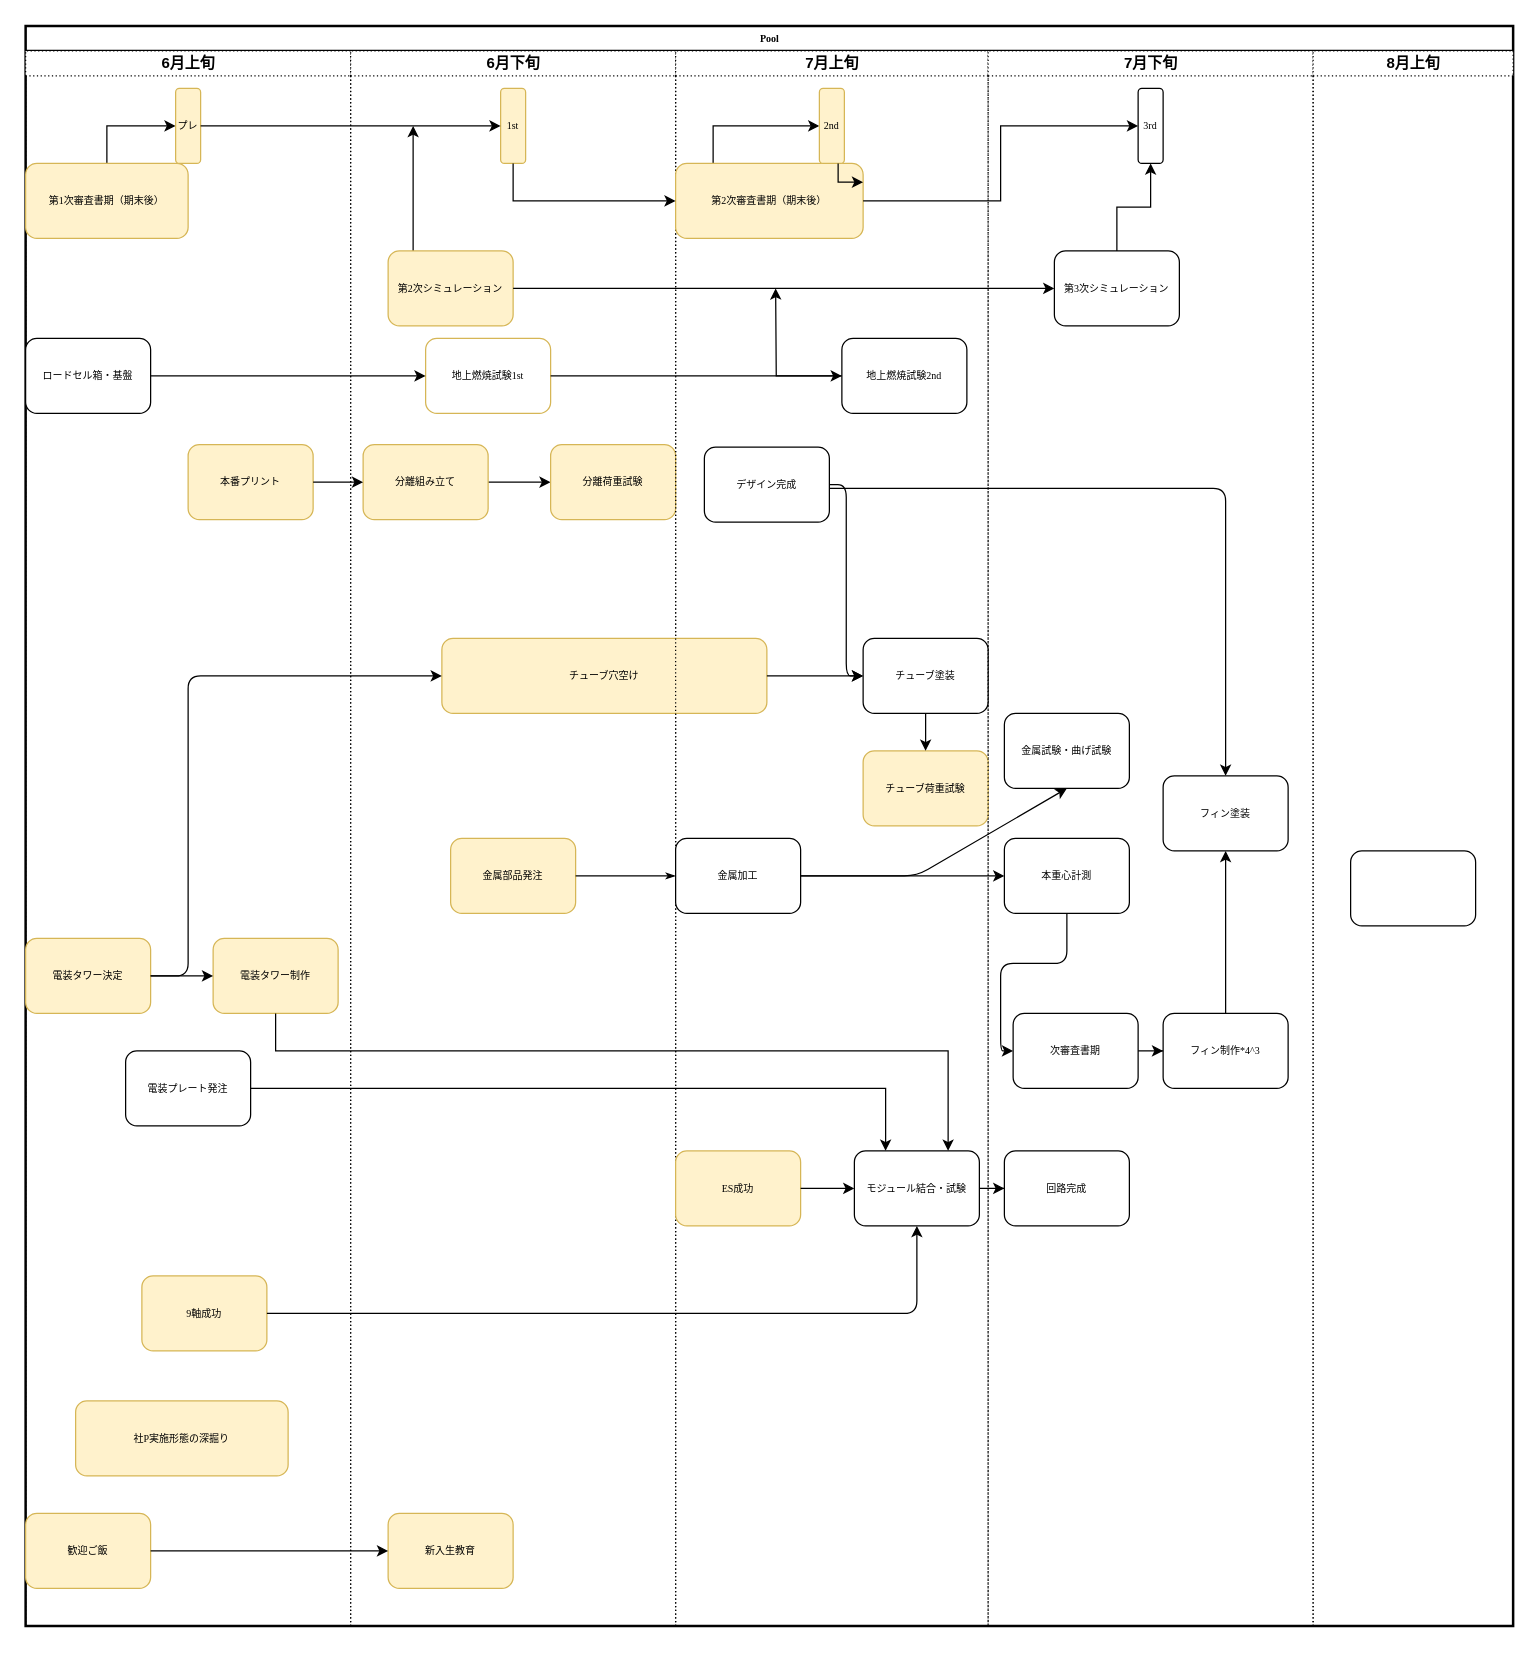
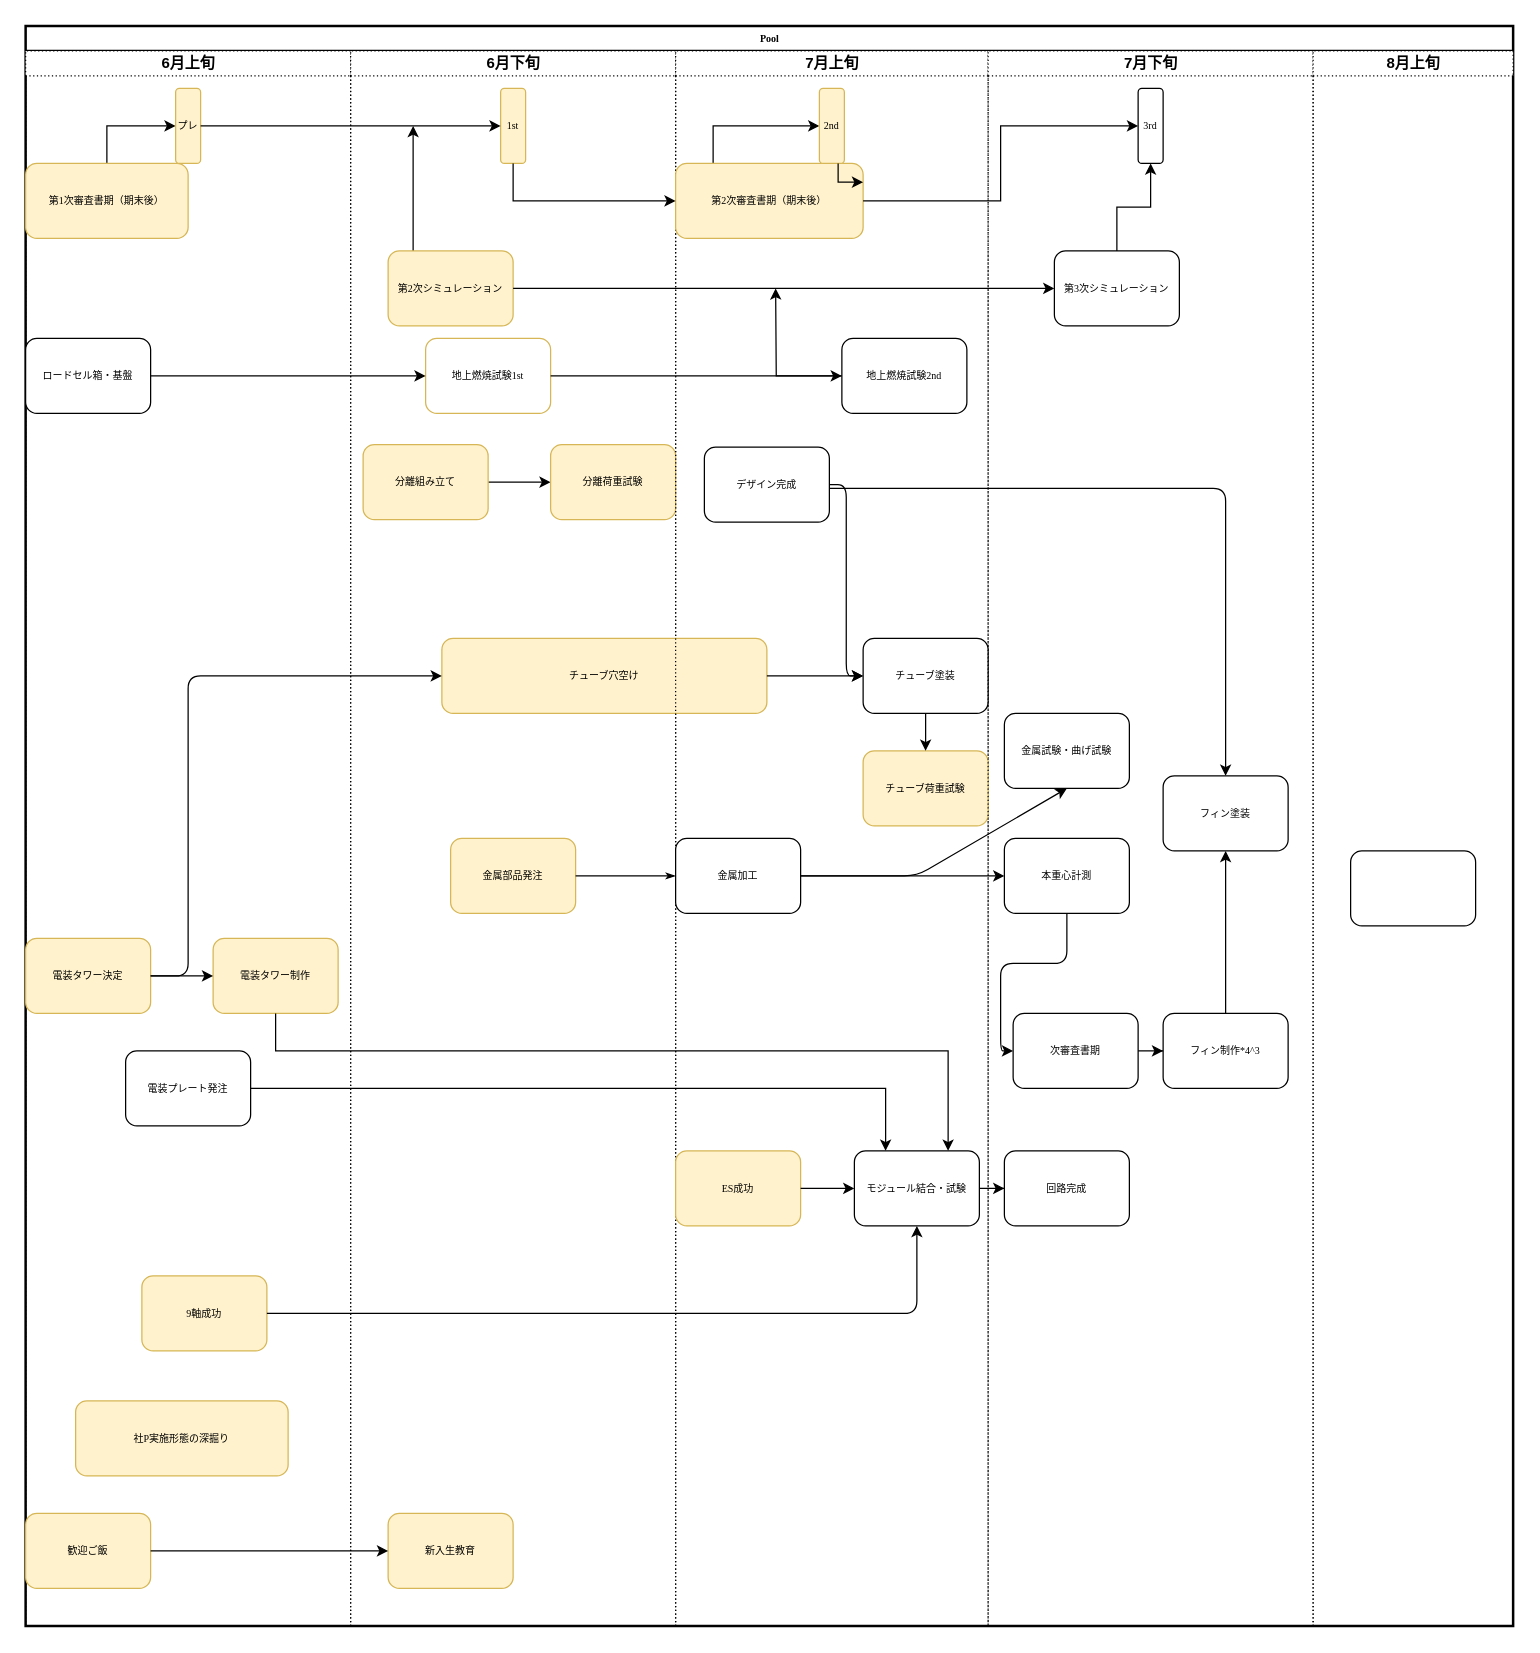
node "本番プリント": removed
edge "本番プリント" -> "分離組み立て": removed
